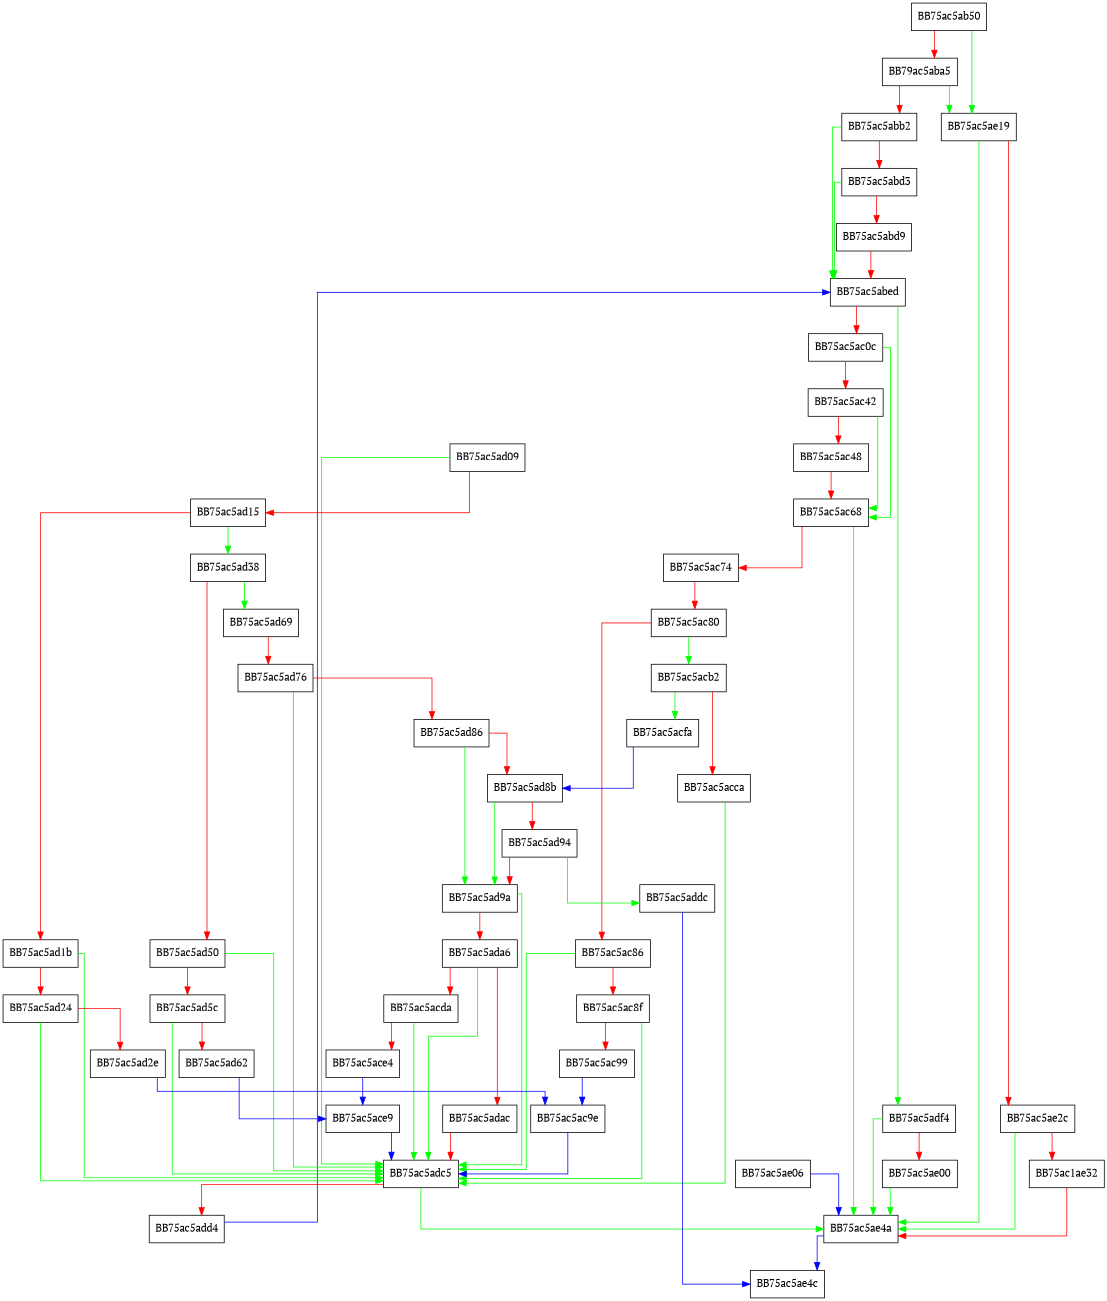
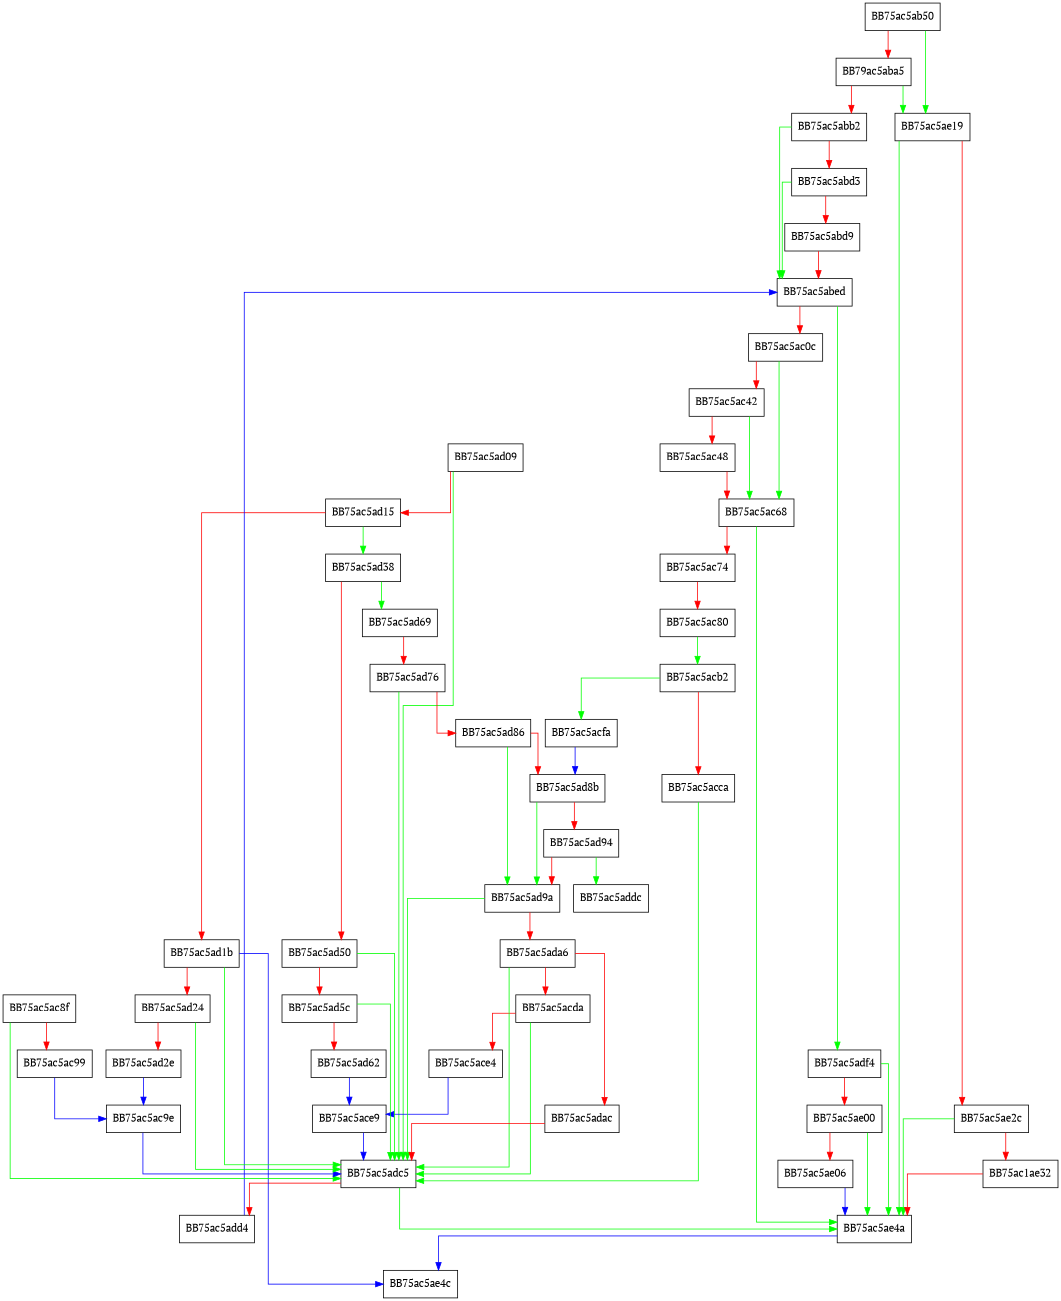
node "BB75ac5ac86": removed
edge "BB75ac5addc" -> "BB75ac5ae4c": now "BB75ac5ad1b" -> "BB75ac5ae4c"
edge "BB75ac5ae00" -> "BB75ac5ae06": added
